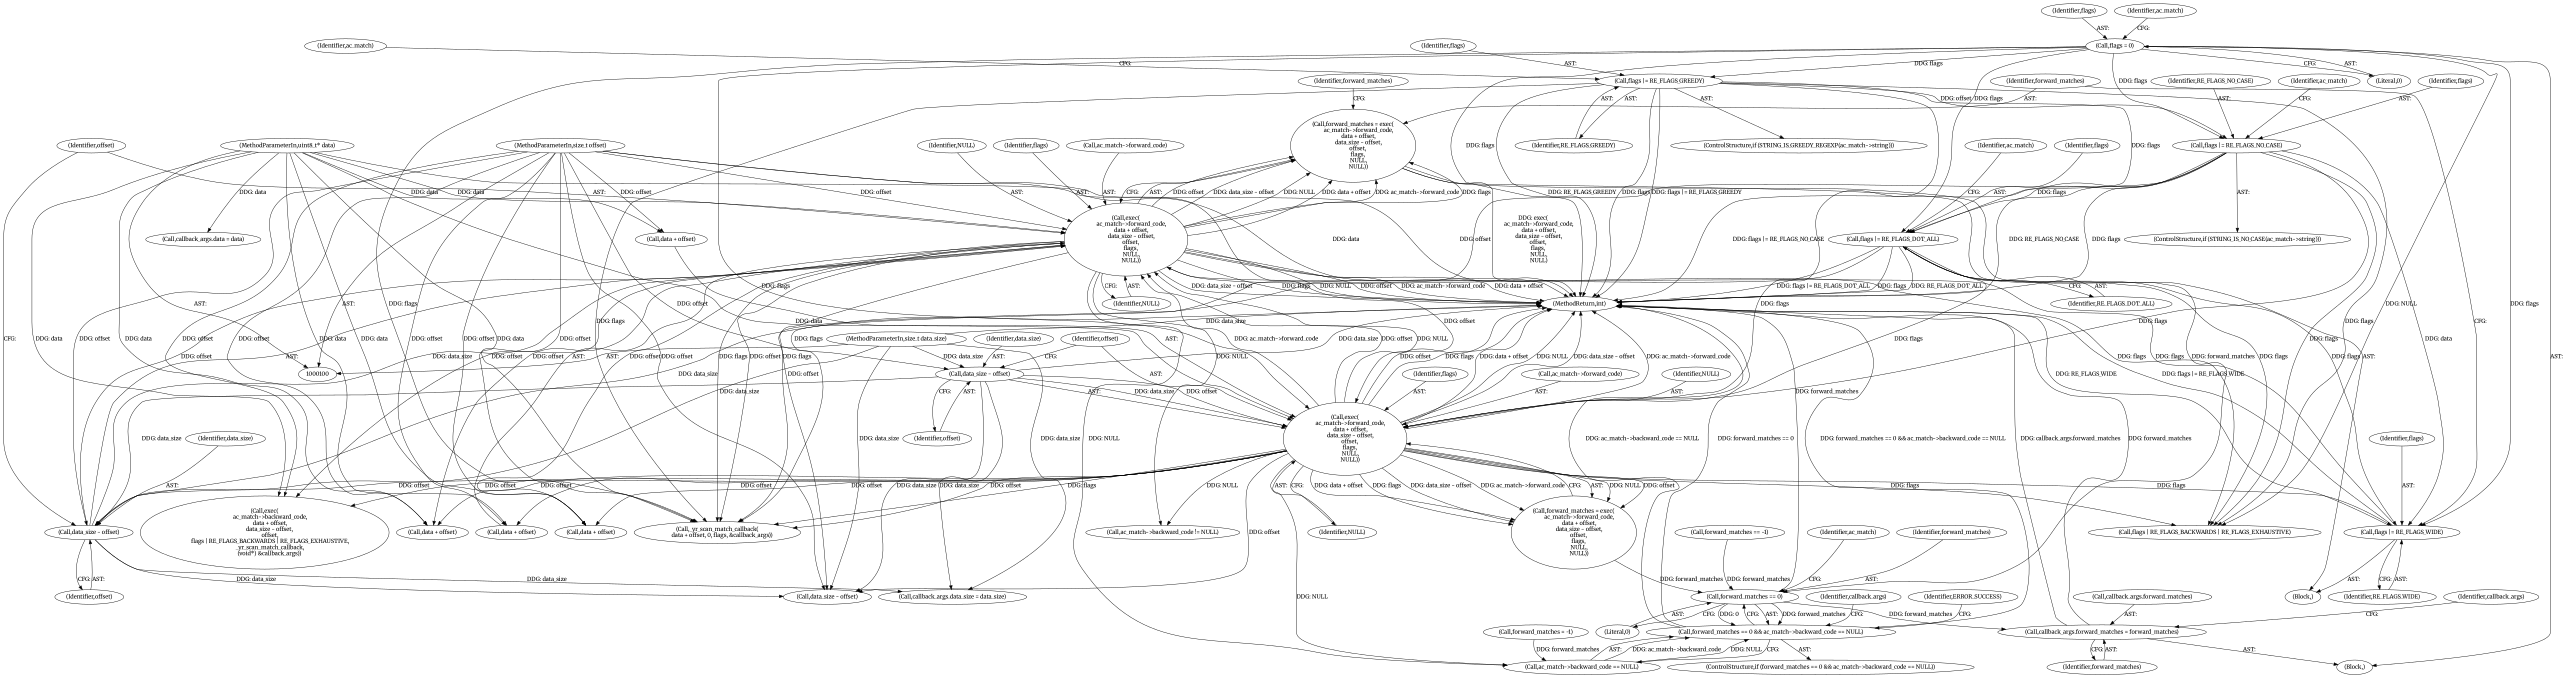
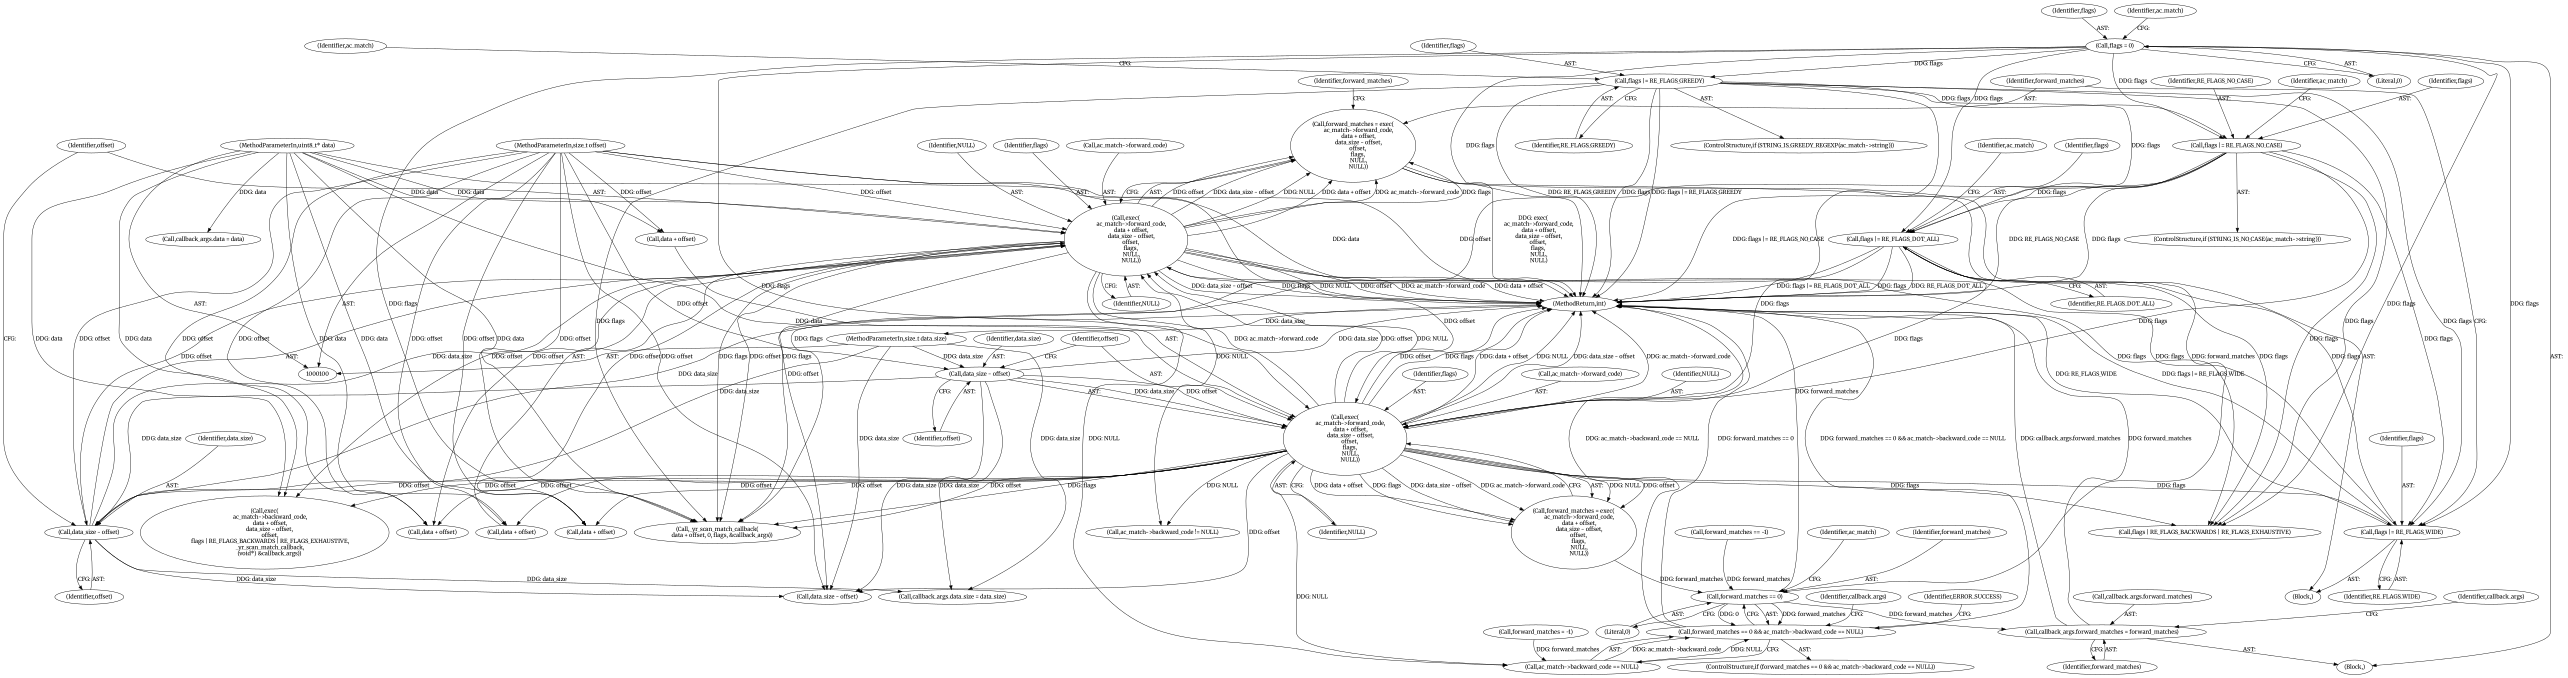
edge "(Call,flags |= RE_FLAGS_GREEDY)" -> "(Call,flags |= RE_FLAGS_WIDE)": added, label "DDG: flags"
edge "(Call,flags |= RE_FLAGS_GREEDY)" -> "(Identifier,RE_FLAGS_GREEDY)": label "AST: " -> "CFG: "
edge "(Call,flags |= RE_FLAGS_GREEDY)" -> "(Call,flags |= RE_FLAGS_NO_CASE)": label "DDG: offset" -> "DDG: flags"
edge "(Call,flags = 0)" -> "(Call,flags | RE_FLAGS_BACKWARDS | RE_FLAGS_EXHAUSTIVE)": label "DDG: NULL" -> "DDG: flags"
edge "(MethodParameterIn,size_t data_size)" -> "(MethodReturn,int)": reversed
edge "(Call,flags |= RE_FLAGS_NO_CASE)" -> "(Call,flags |= RE_FLAGS_WIDE)": label "DDG: data" -> "DDG: flags"
